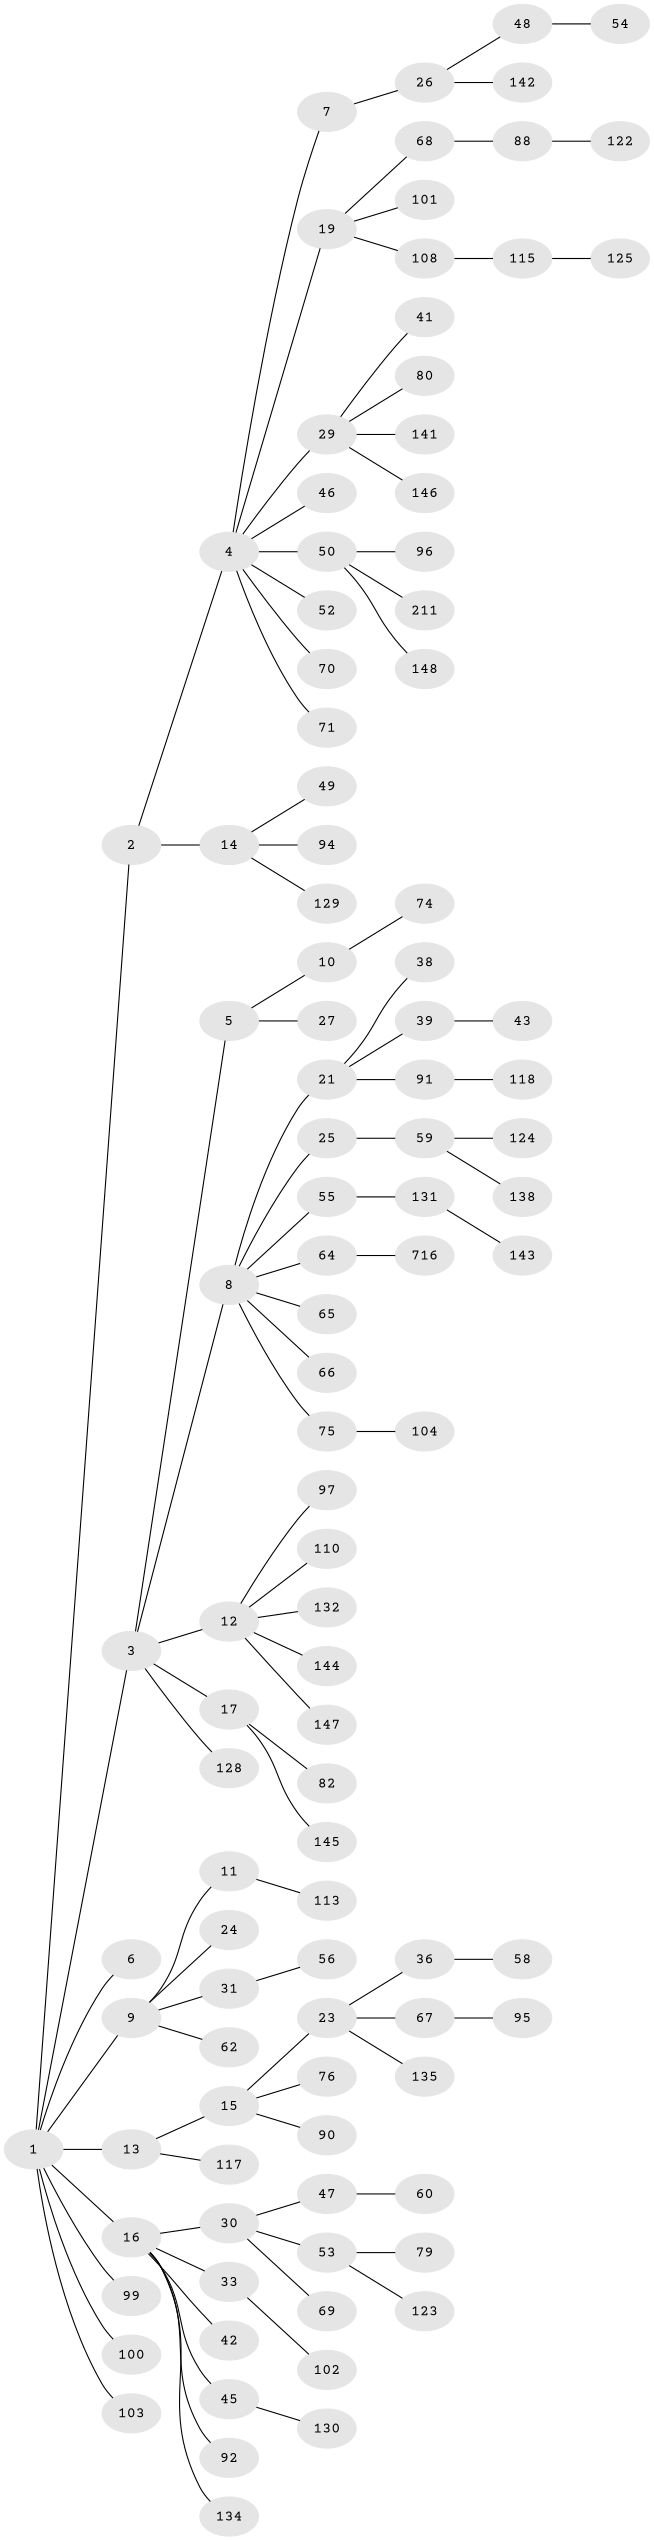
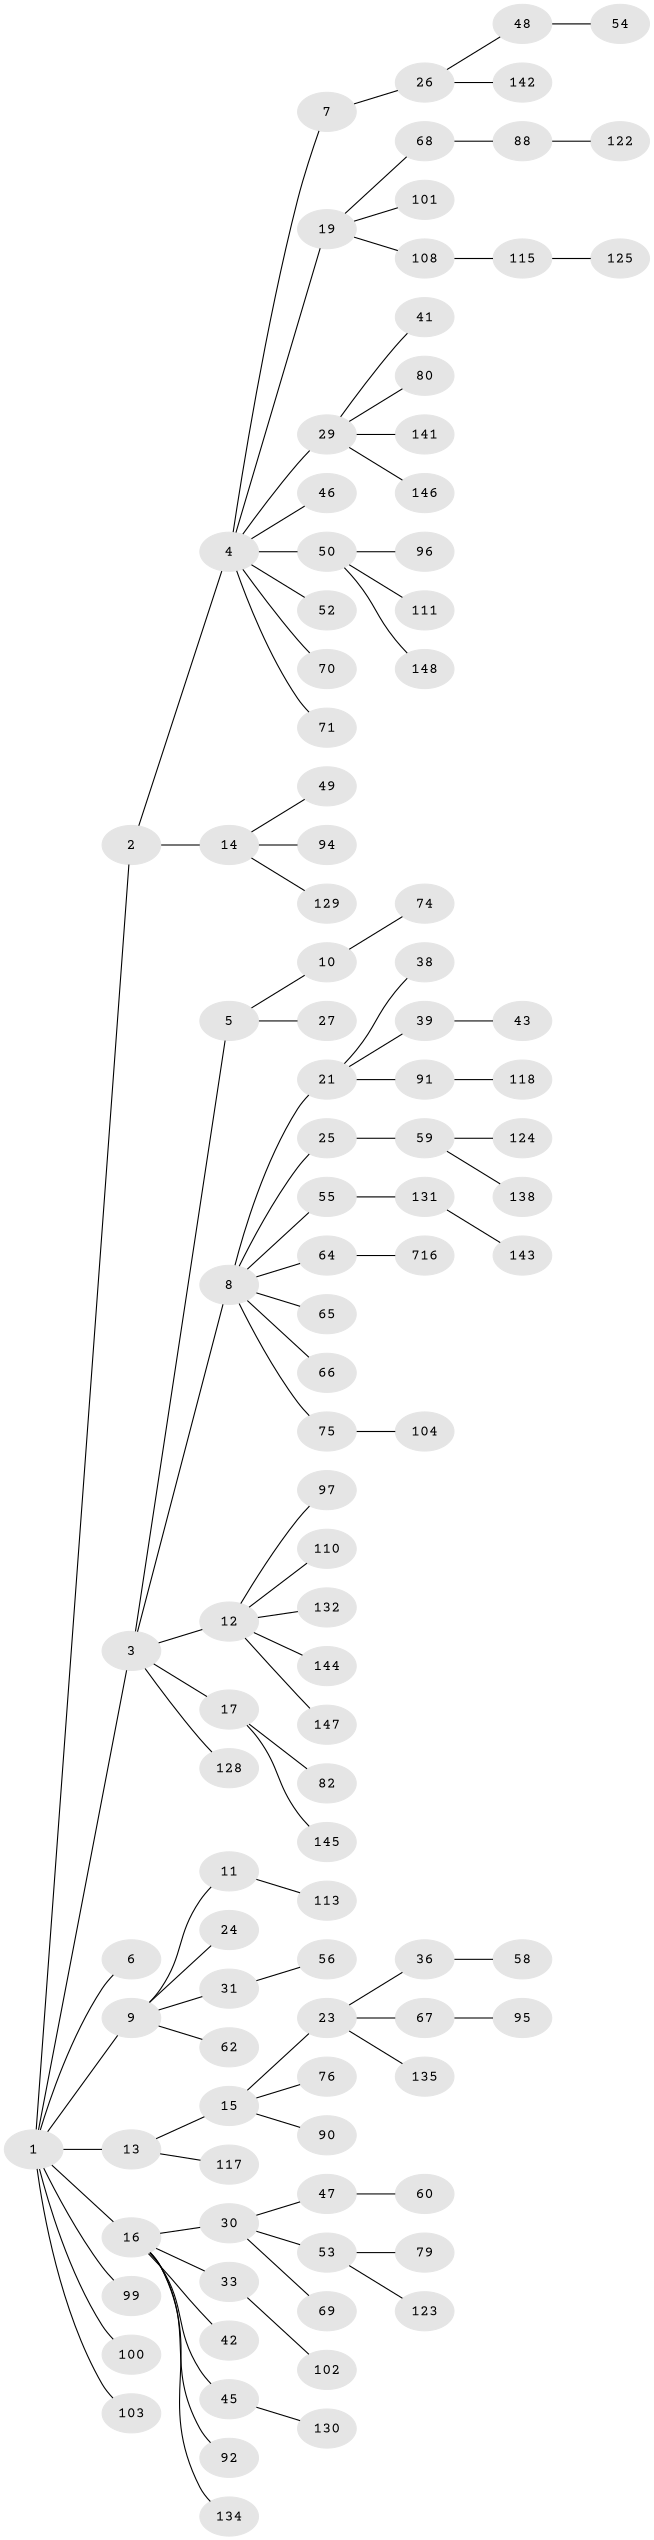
node "211": label "211" -> "111"
